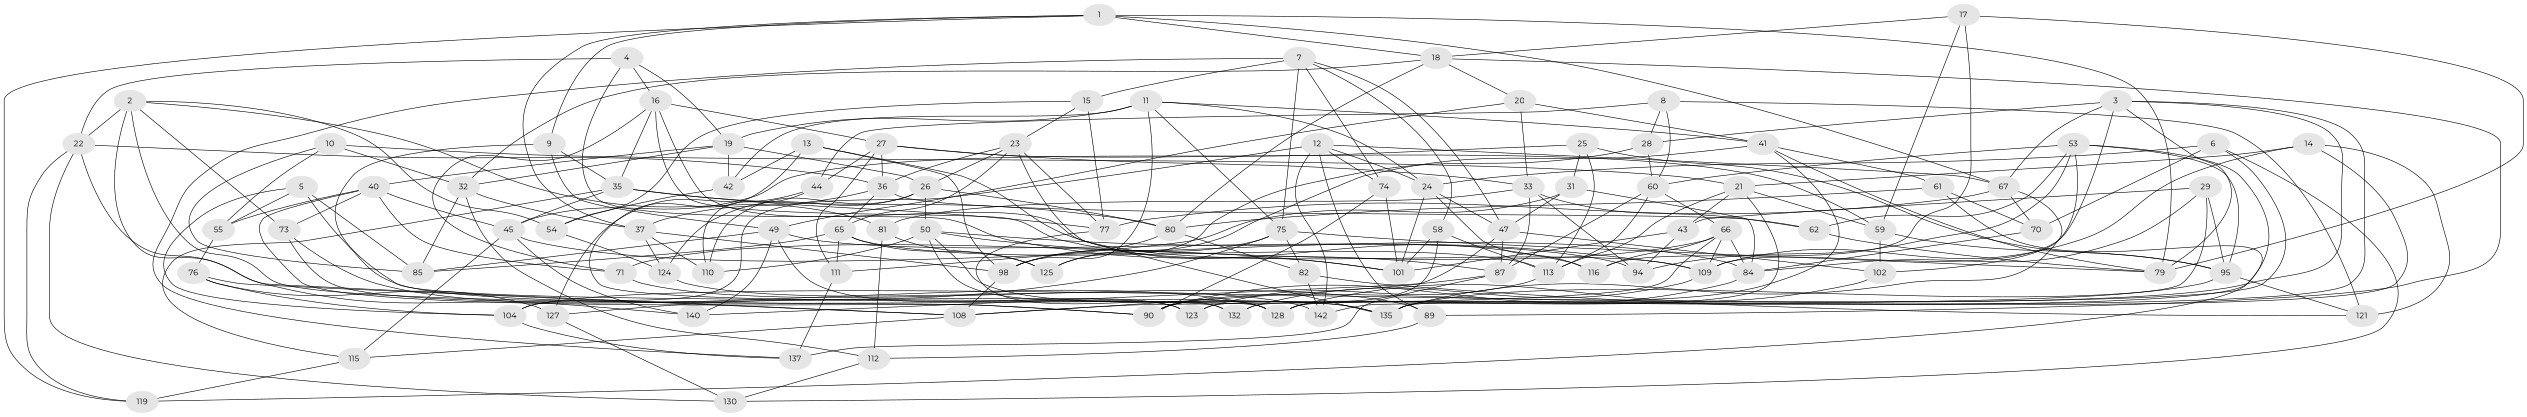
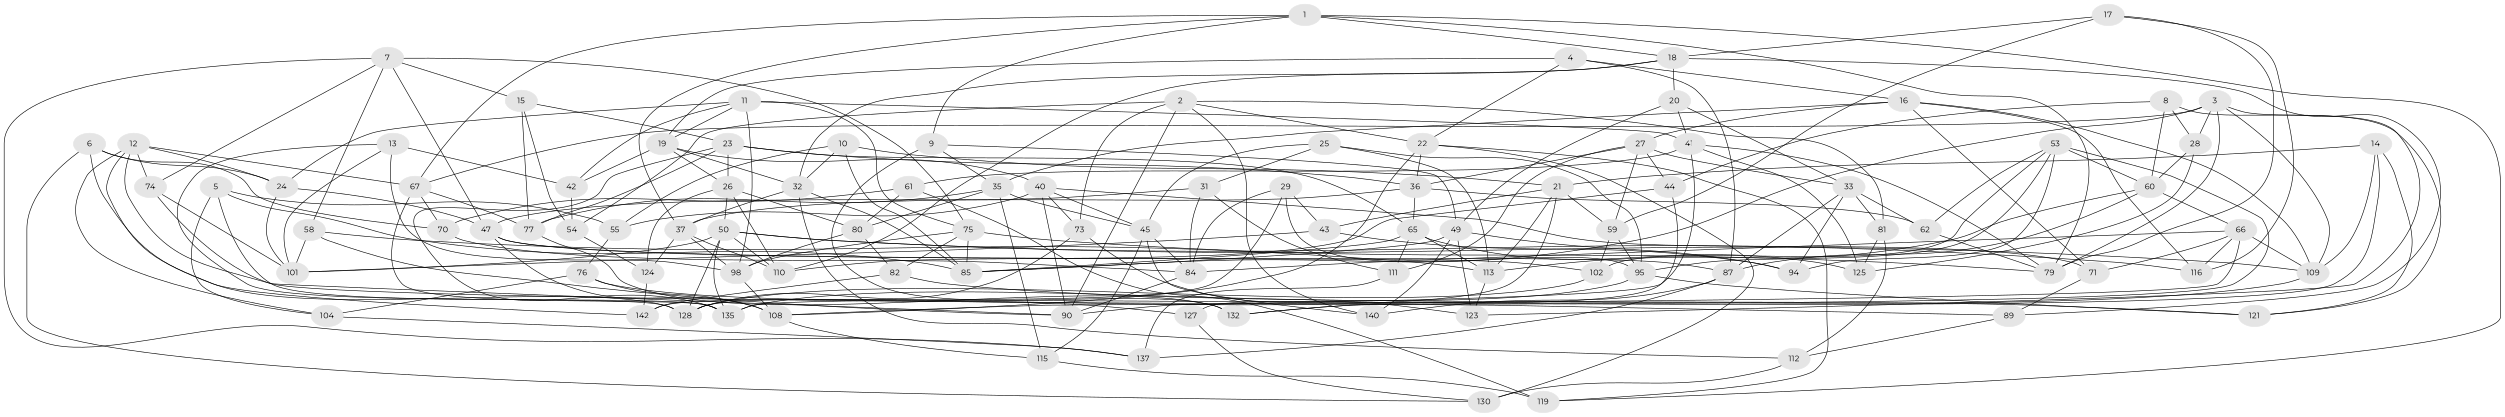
edge "18" -- "80": now "18" -- "110"
edge "24" -- "116": now "50" -- "116"
edge "75" -- "127": now "75" -- "85"
edge "3" -- "104": now "3" -- "85"
